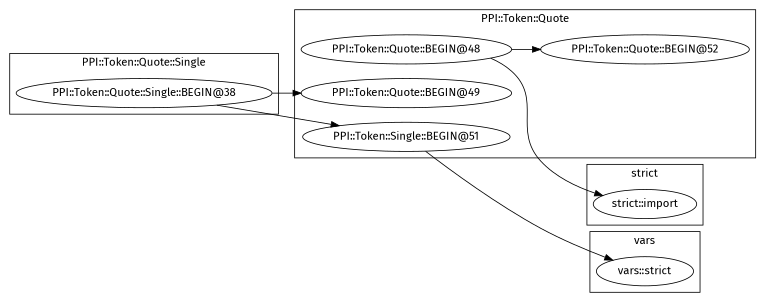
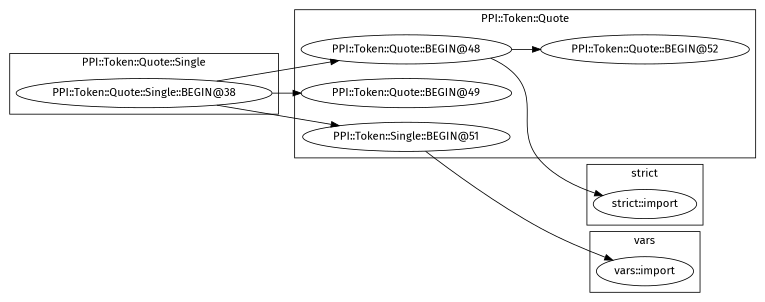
edge "PPI::Token::Quote::Single::BEGIN@38" -> "PPI::Token::Quote::BEGIN@48": added
node "vars::strict": label "vars::strict" -> "vars::import"
